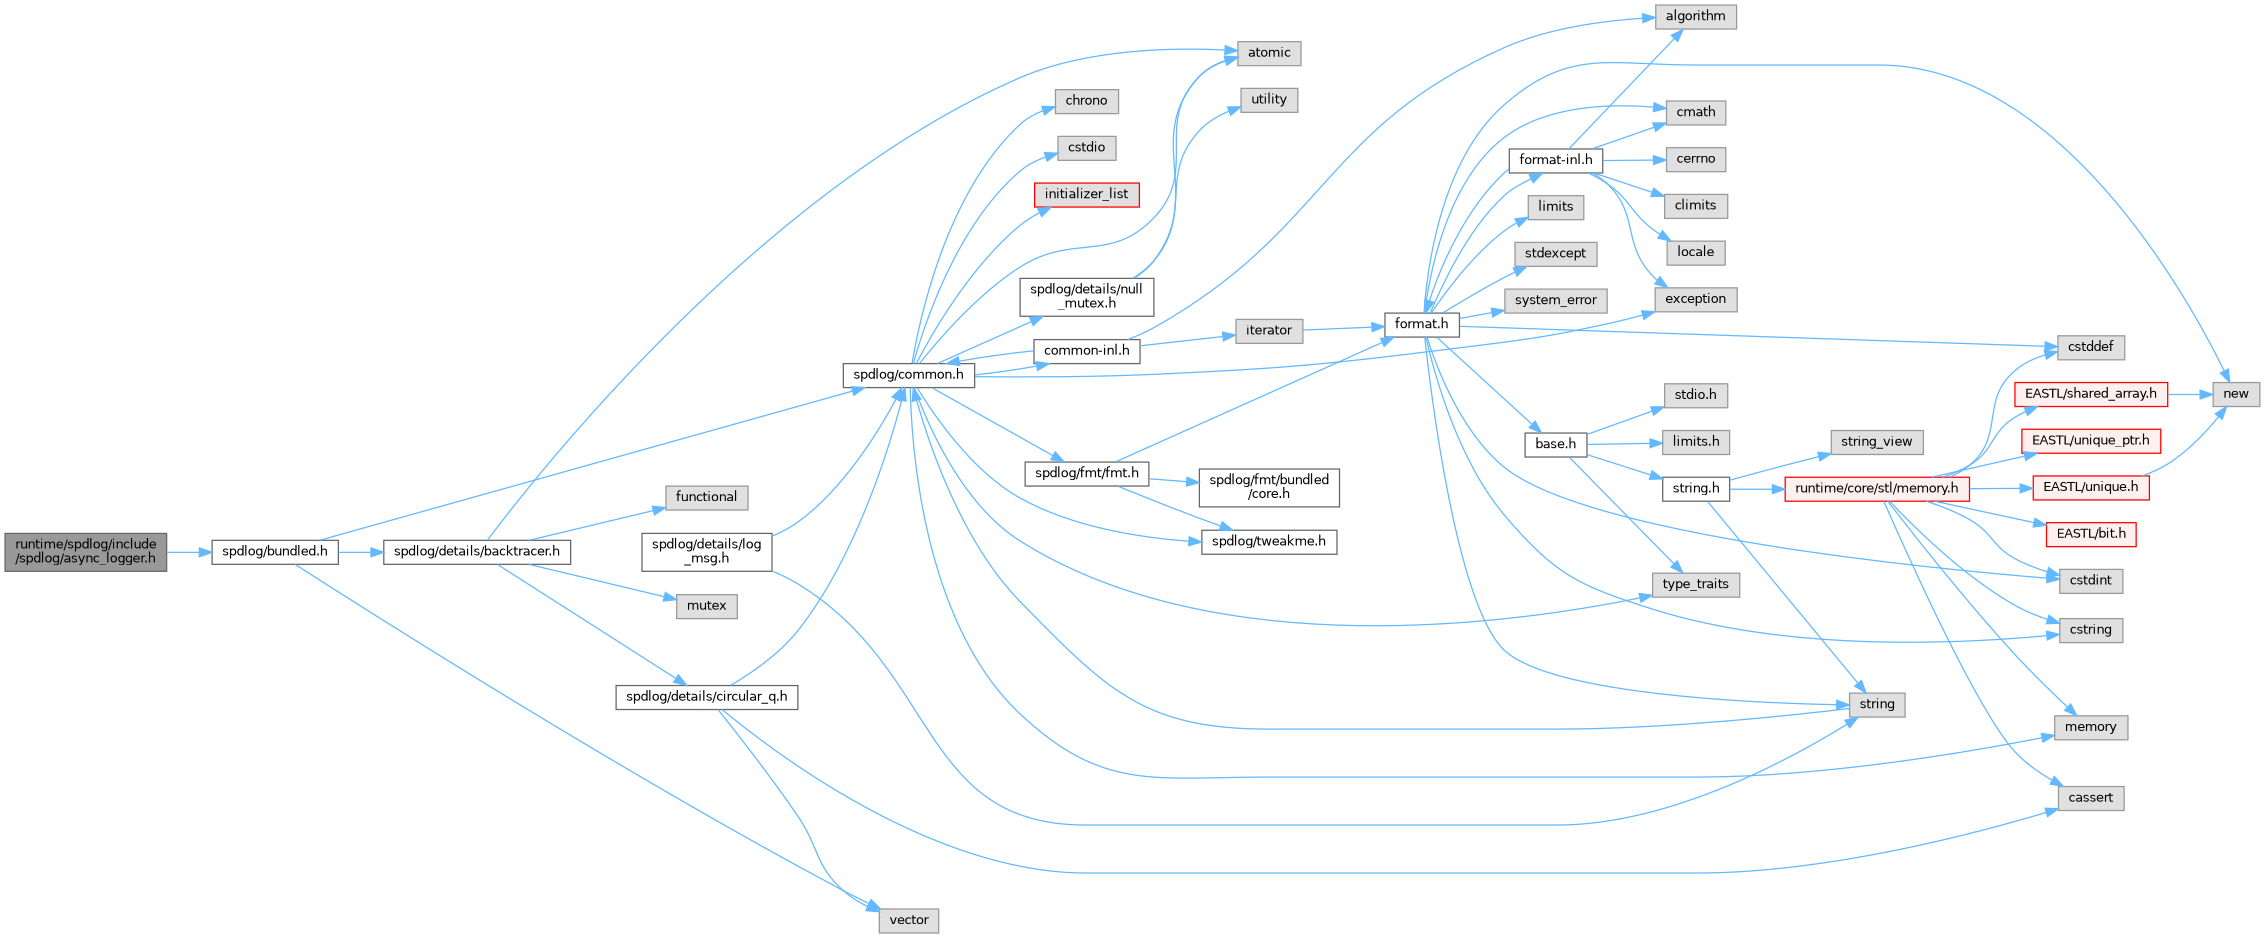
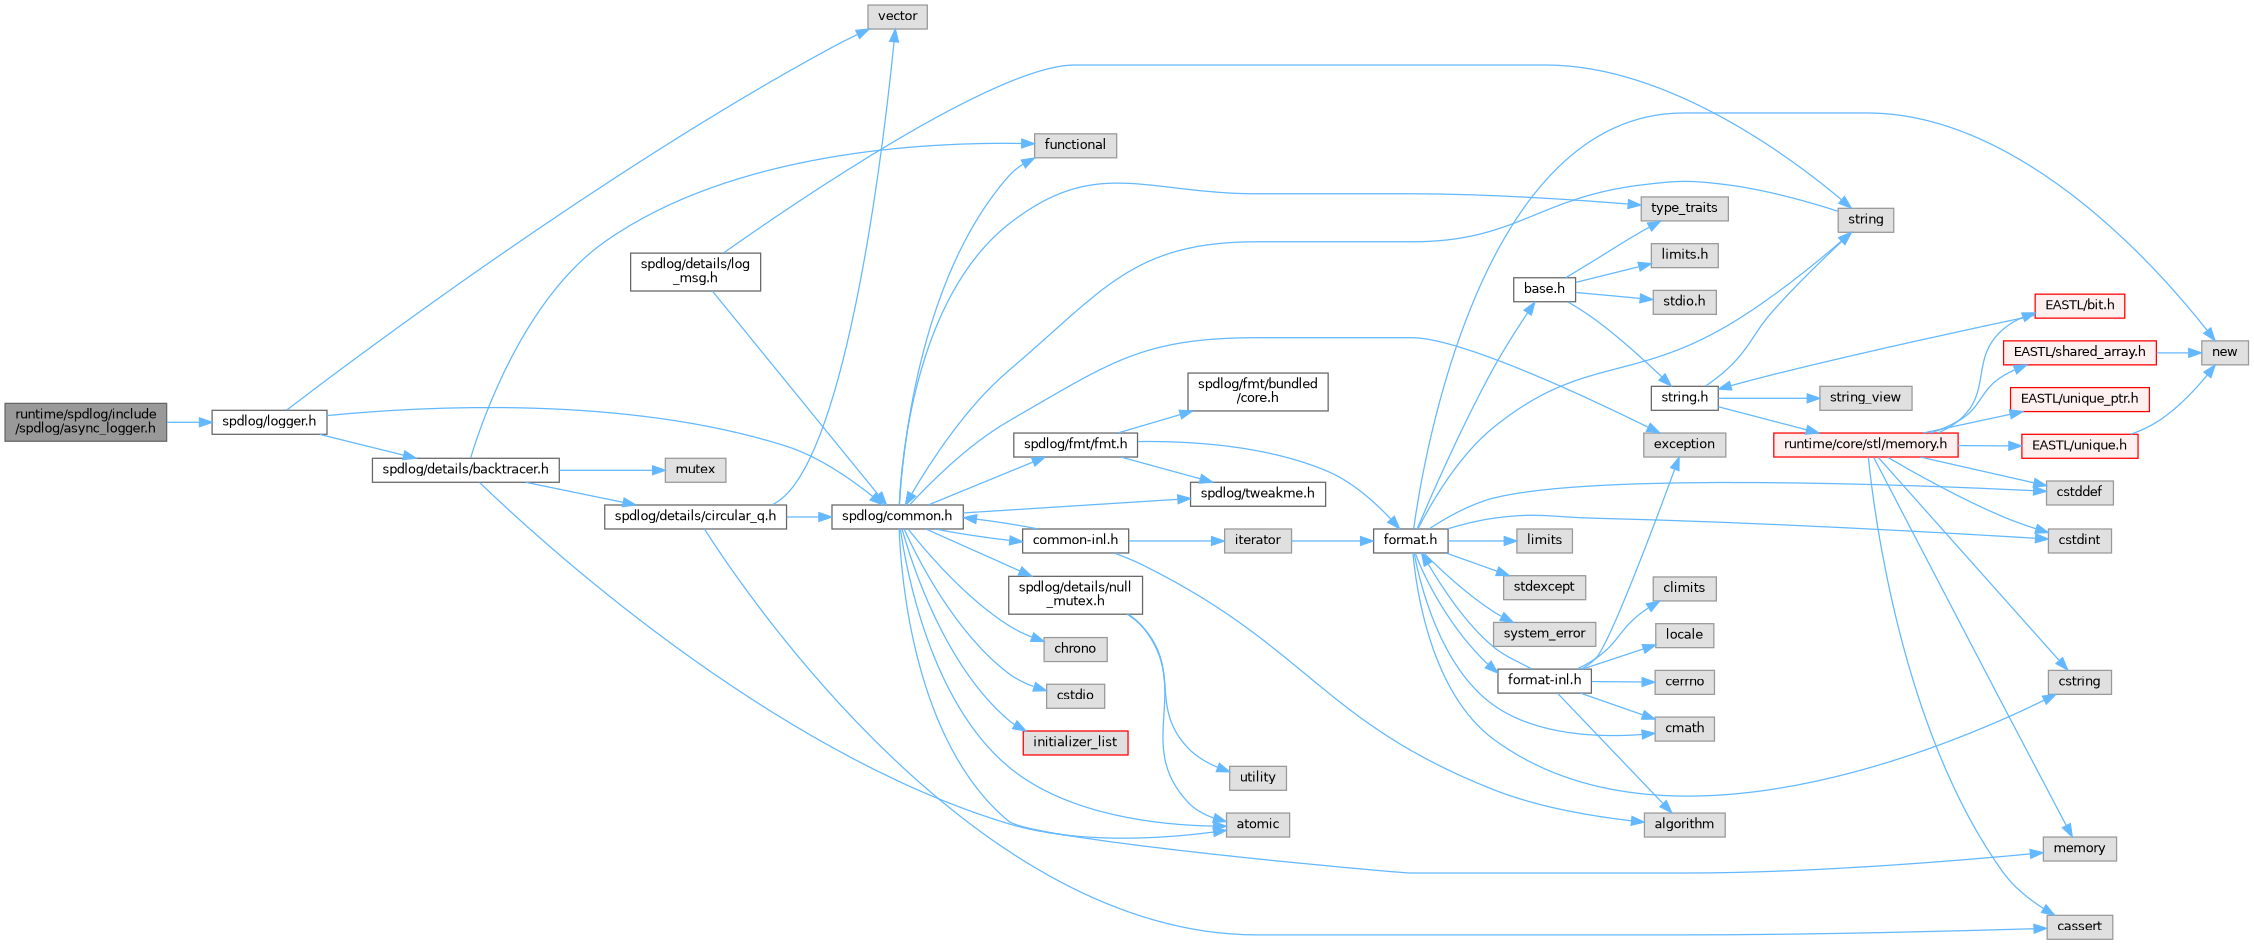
edge "spdlog/common.h" -> "functional": added
edge "EASTL/bit.h" -> "string.h": added
node "spdlog/bundled.h": label "spdlog/bundled.h" -> "spdlog/logger.h"
